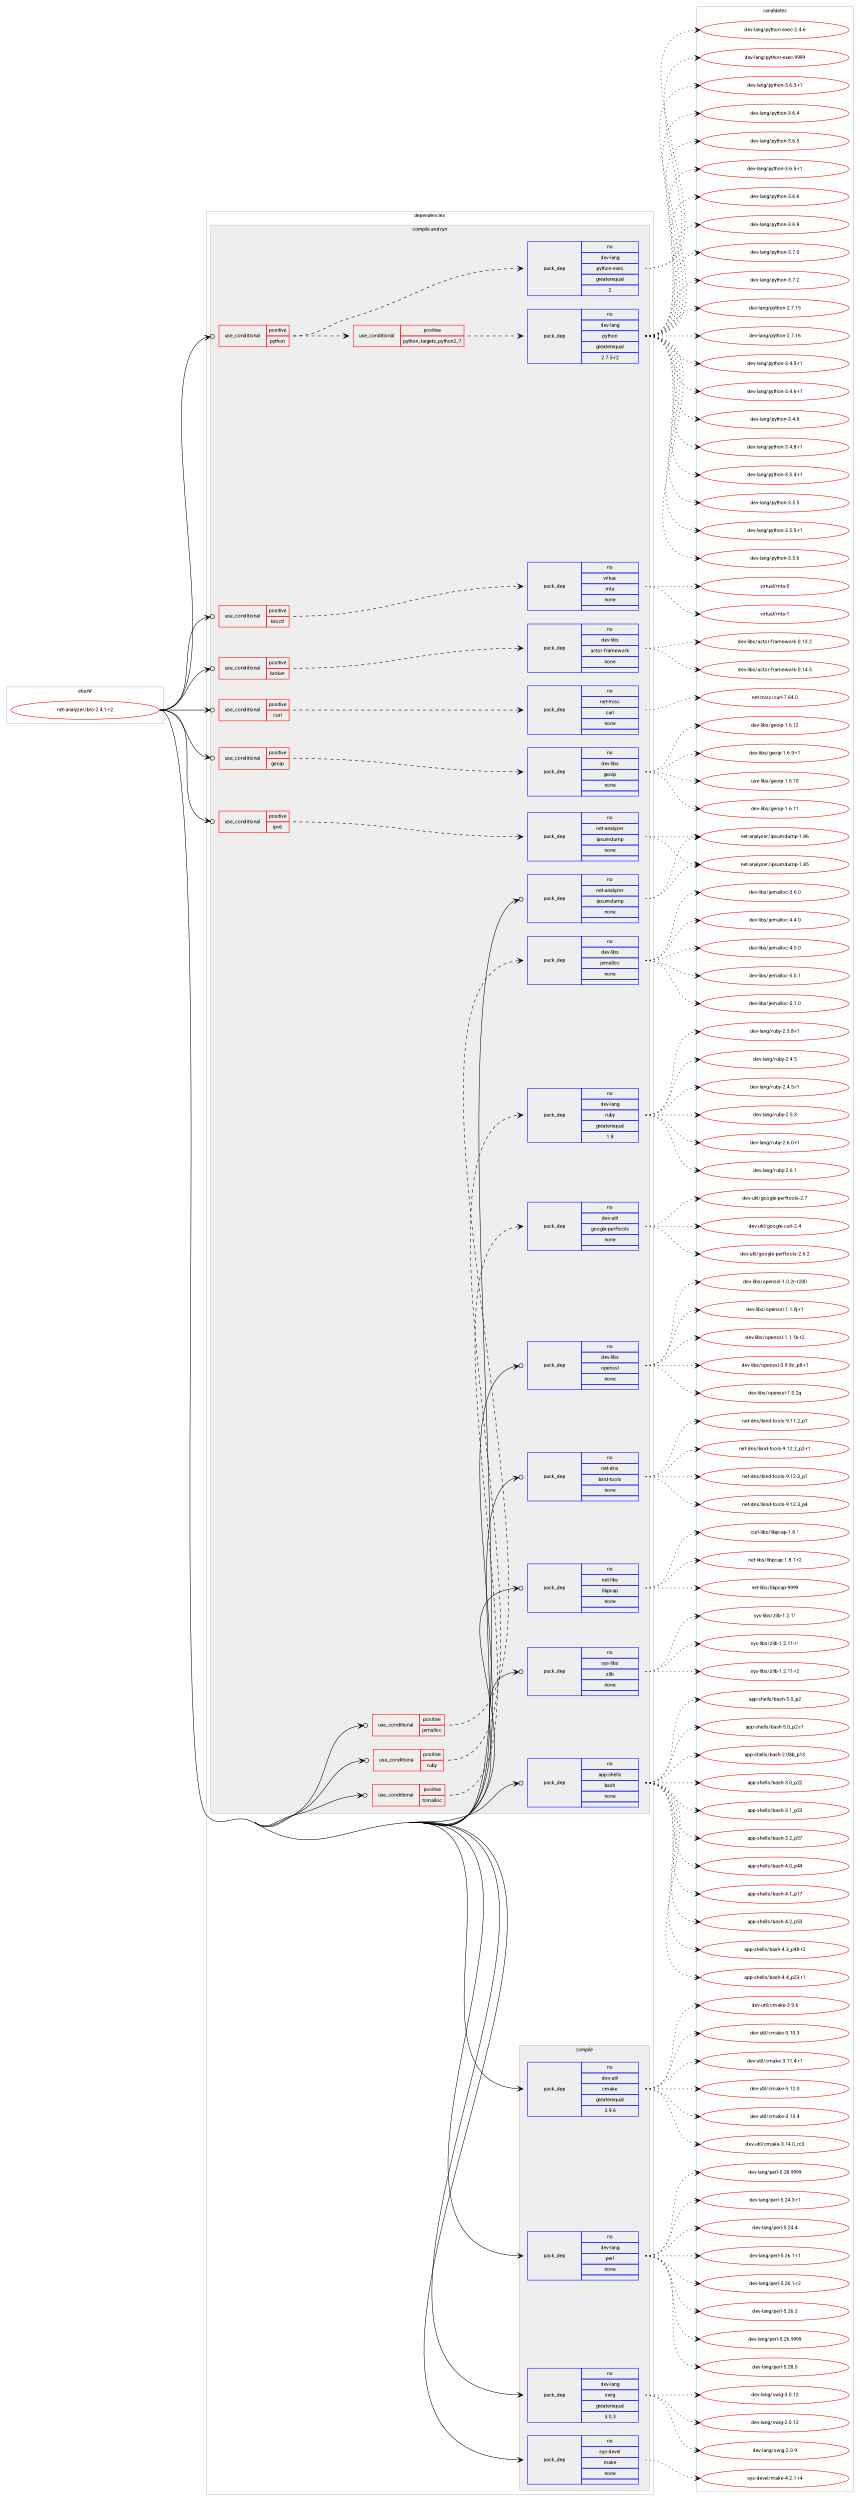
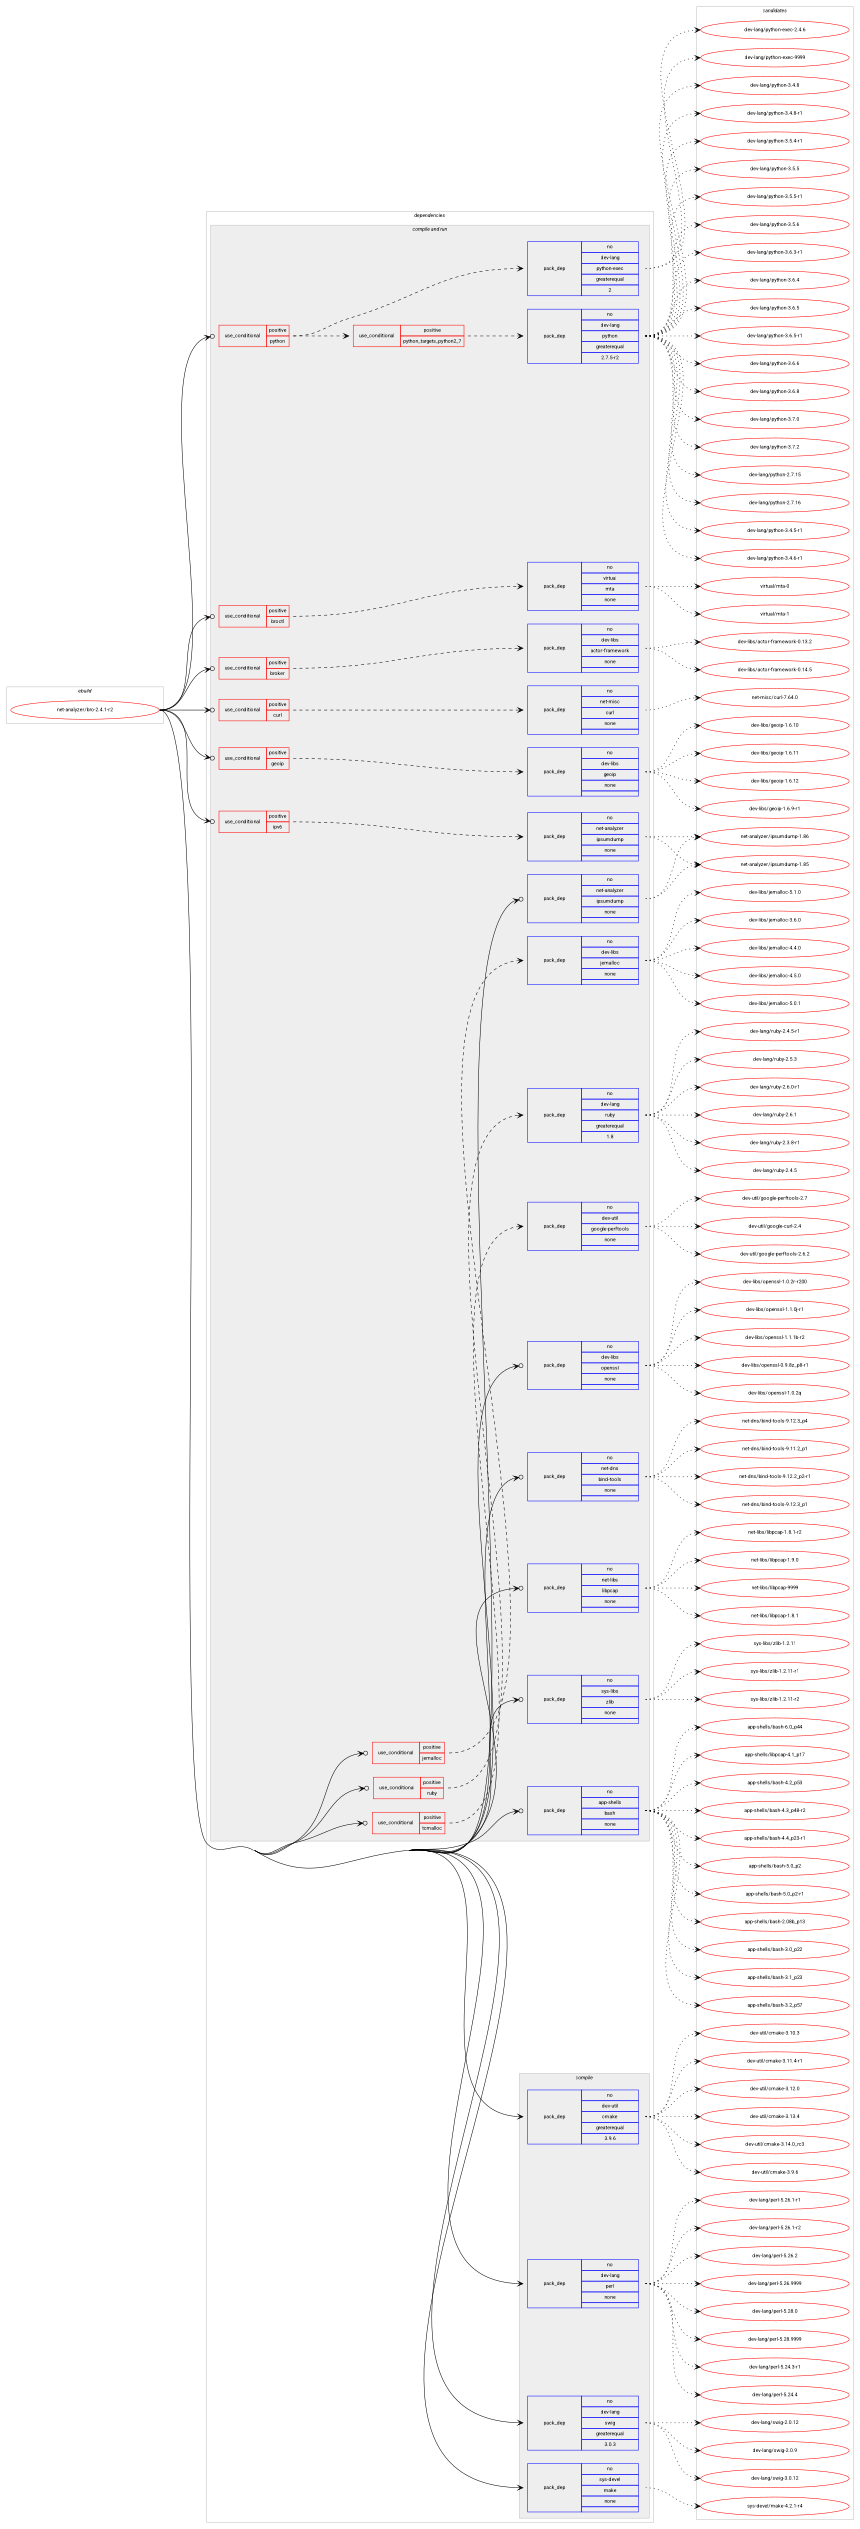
node "use-libs/geoip-1.6.10": label "use-libs/geoip-1.6.10" -> "dev-libs/geoip-1.6.10"
node "curl-libs/libpcap-1.8.1": label "curl-libs/libpcap-1.8.1" -> "net-libs/libpcap-1.8.1"
node "net-libs/libpcap-1.9.0": added
node "app-shells/bash-4.0_p44": label "app-shells/bash-4.0_p44" -> "app-shells/bash-6.0_p44"
node "app-shells/bash-4.1_p17": label "app-shells/bash-4.1_p17" -> "app-shells/libpcap-4.1_p17"
